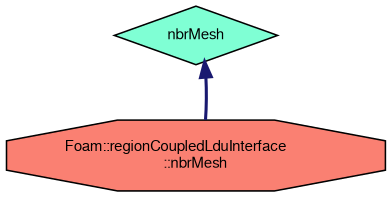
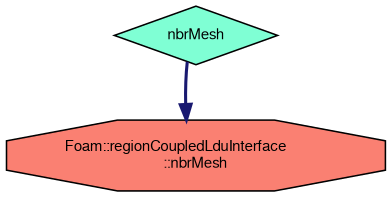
edge "Foam::regionCoupledLduInterface ::nbrMesh" -> "nbrMesh": reversed
